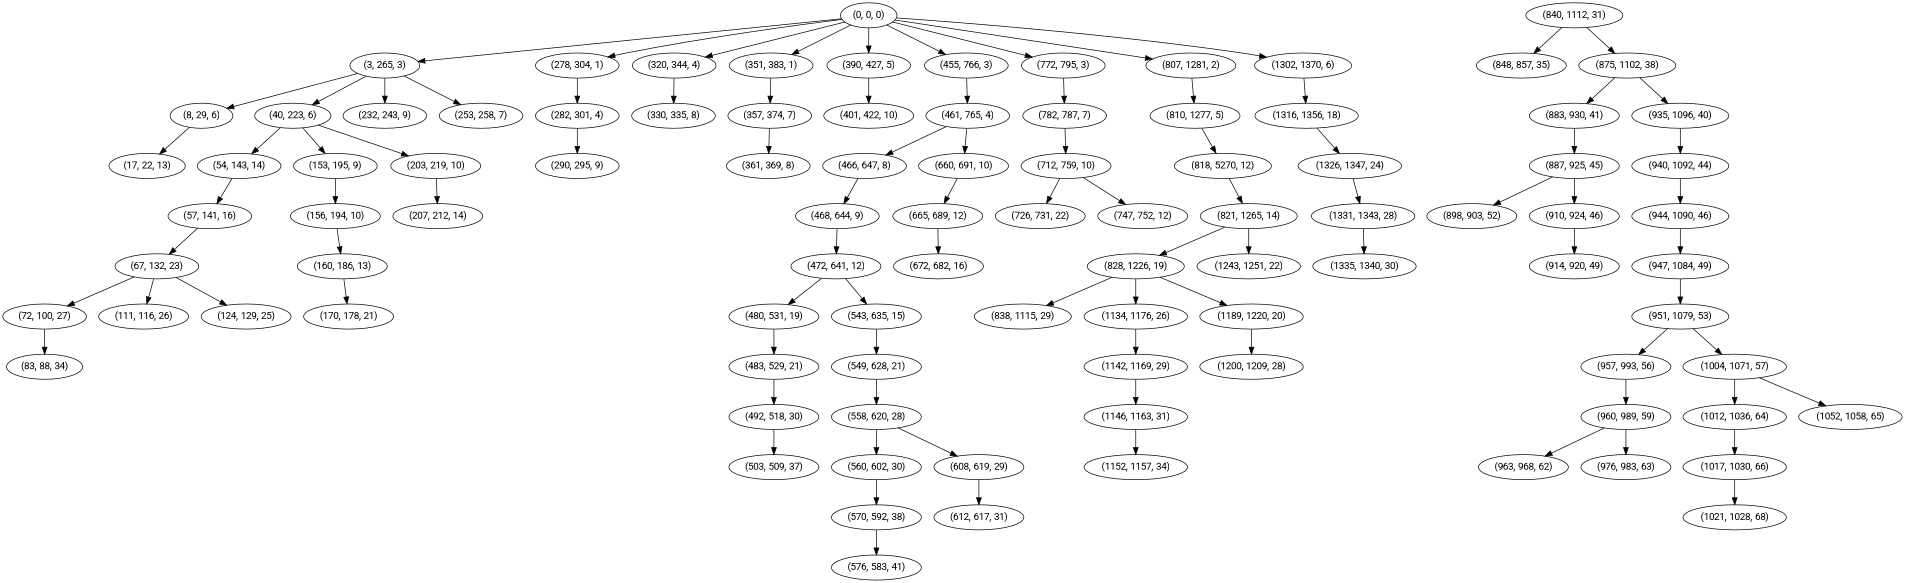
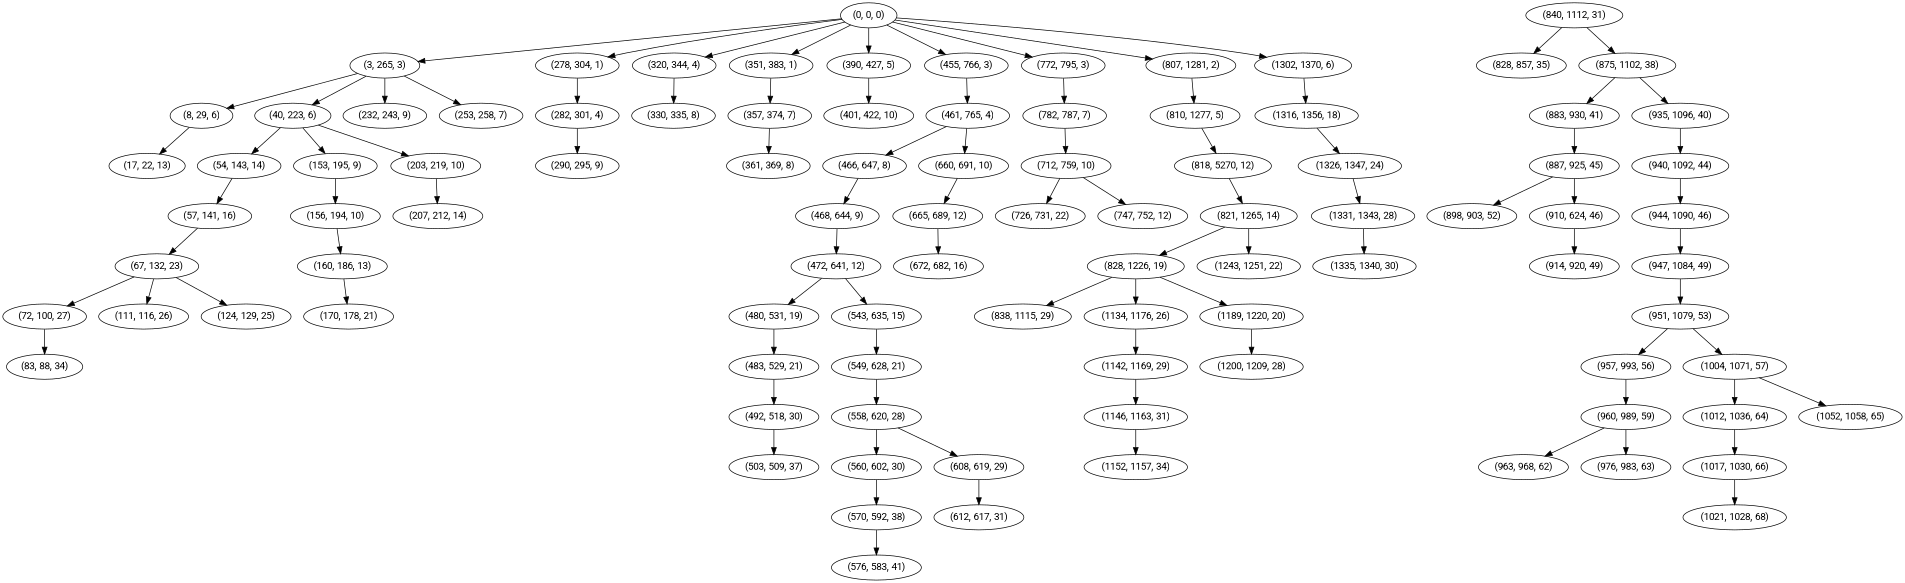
node "(848, 857, 35)": label "(848, 857, 35)" -> "(828, 857, 35)"
node "(910, 924, 46)": label "(910, 924, 46)" -> "(910, 624, 46)"
